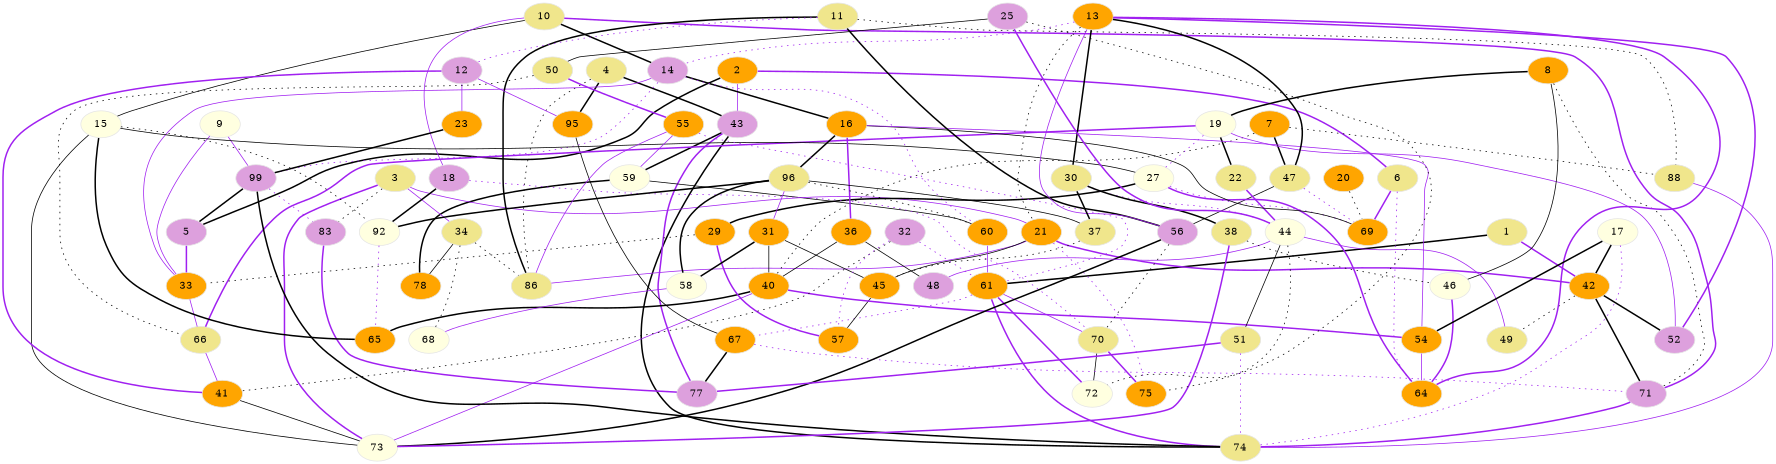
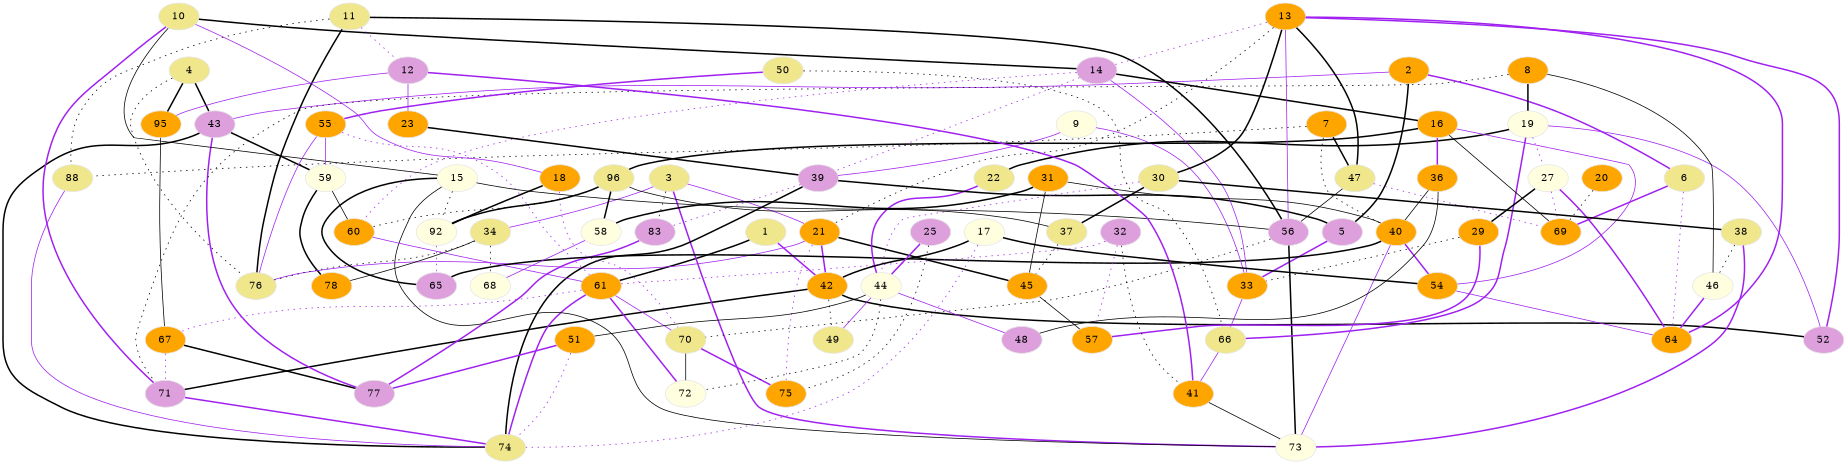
edge "25" -- "50": removed
edge "15" -- "27": now "15" -- "56"
node "99": label "99" -> "39"
node "18": fillcolor plum -> orange
edge "96" -- "31": removed
edge "21" -- "45": style solid -> bold
node "86": label "86" -> "76"
node "65": fillcolor orange -> plum
node "51": fillcolor khaki -> orange
